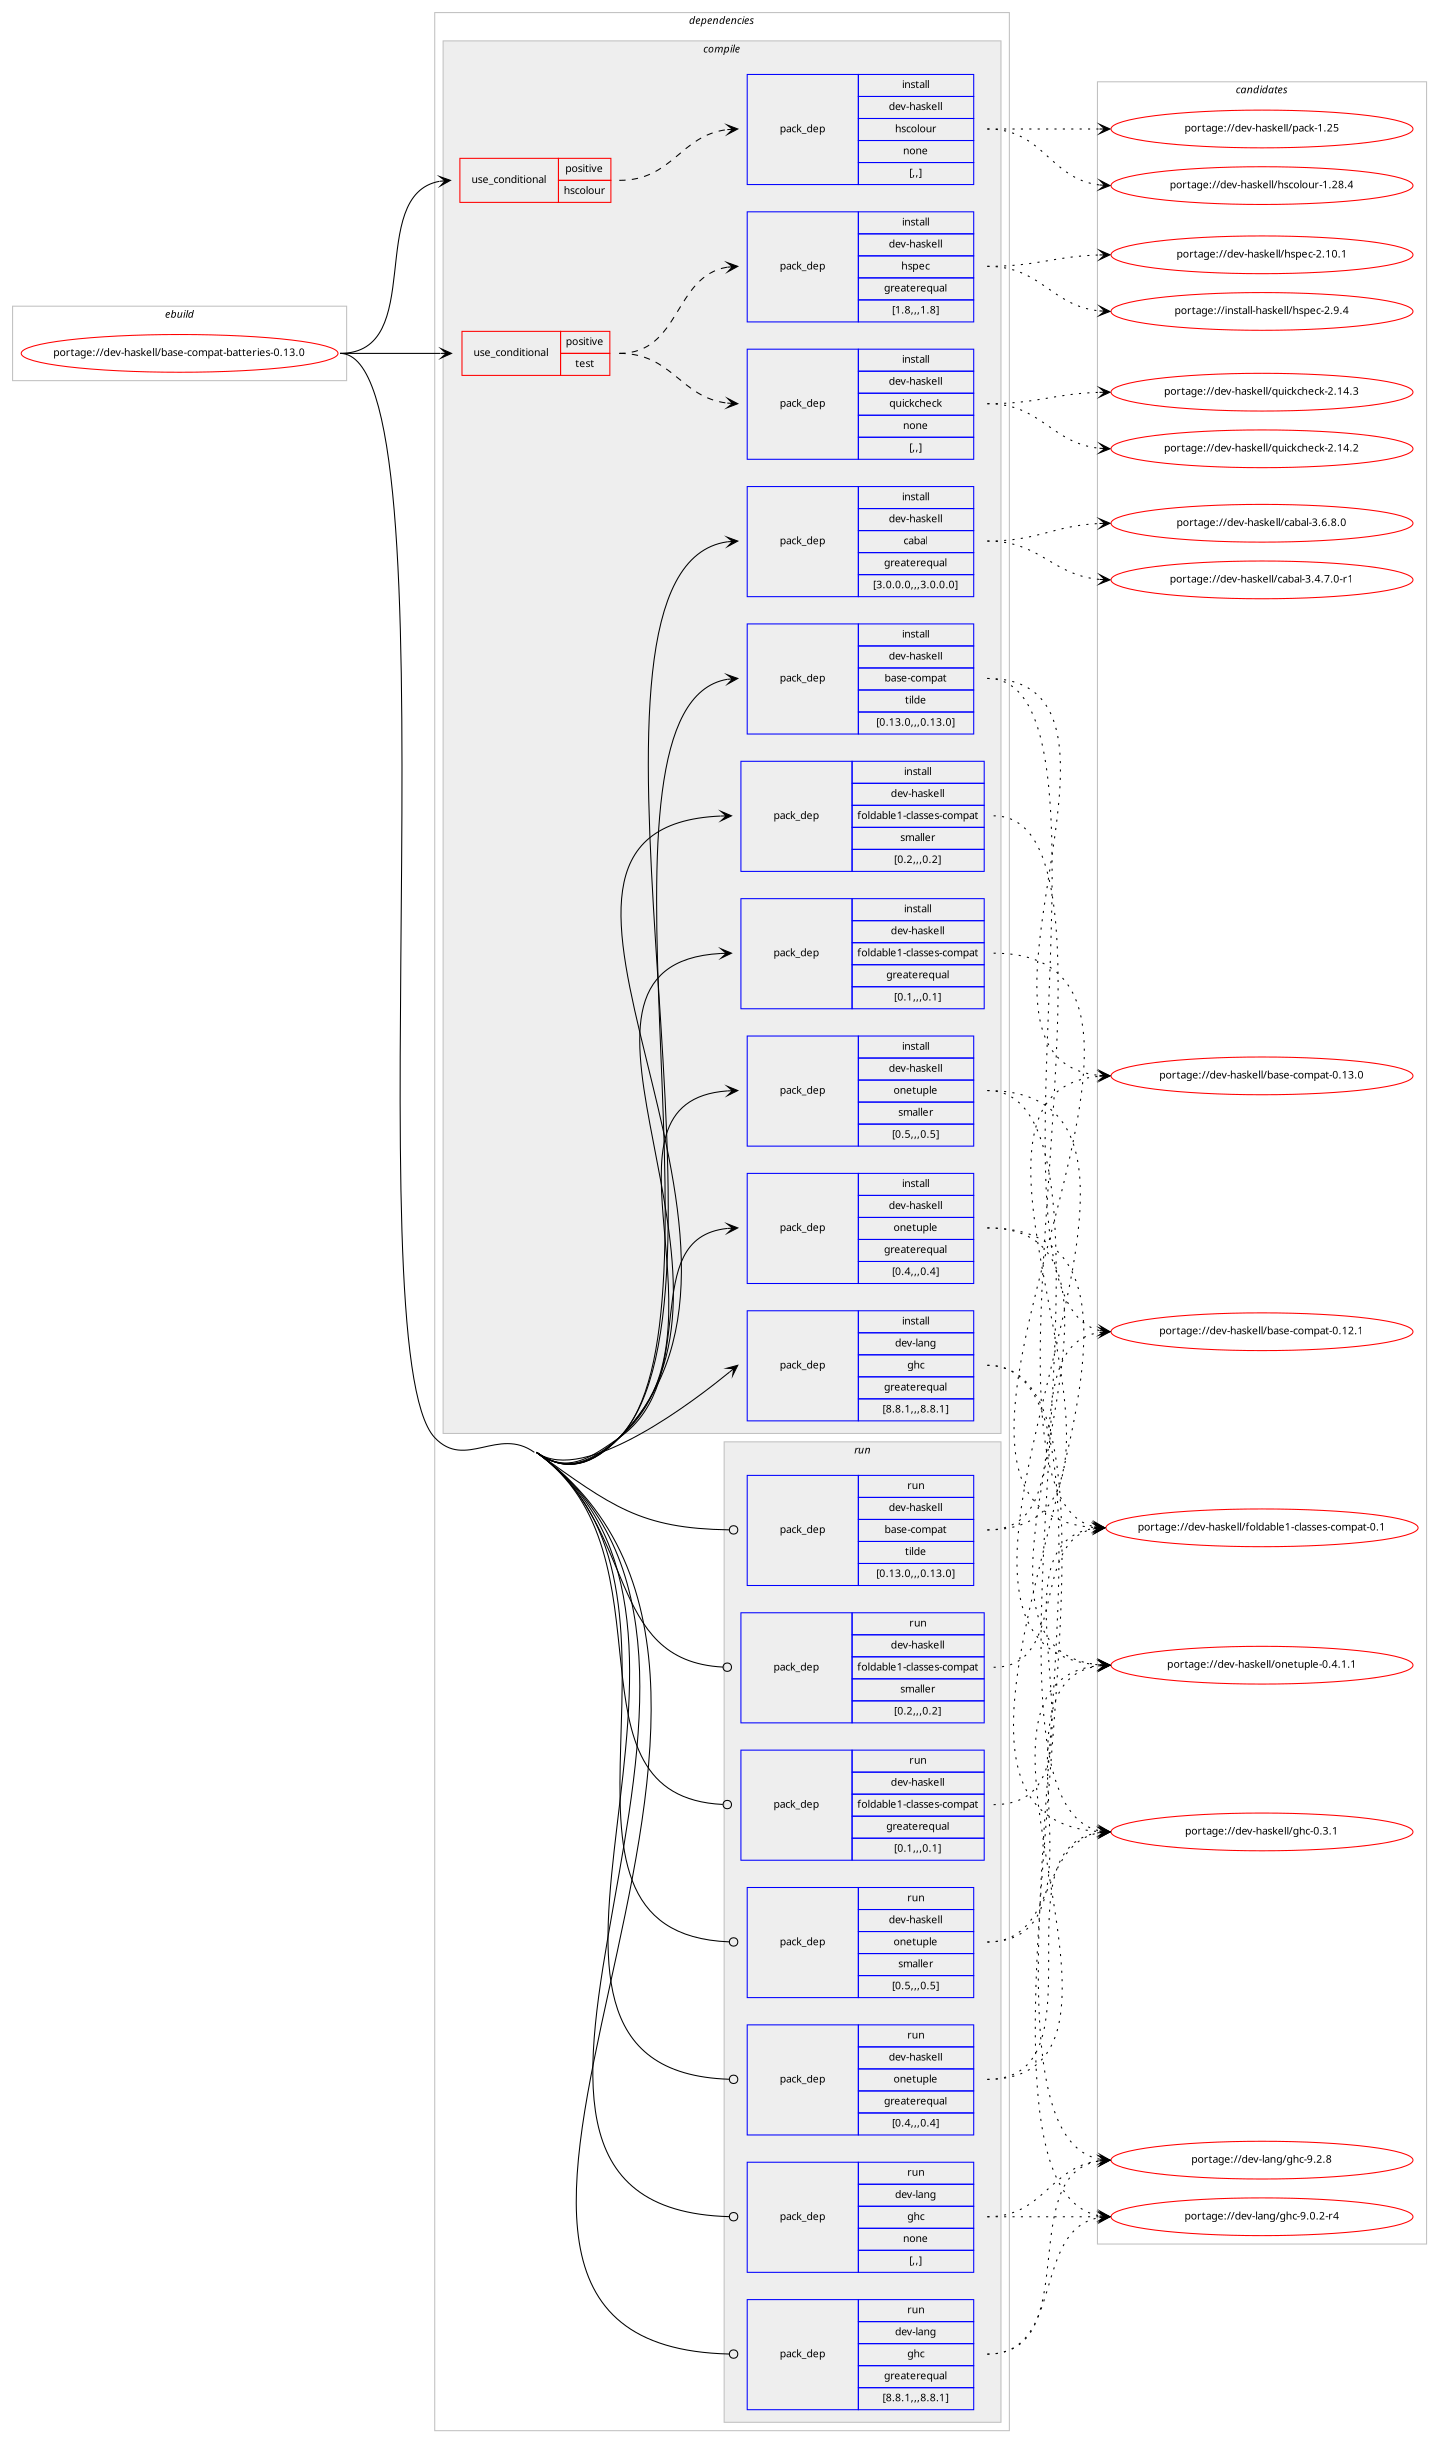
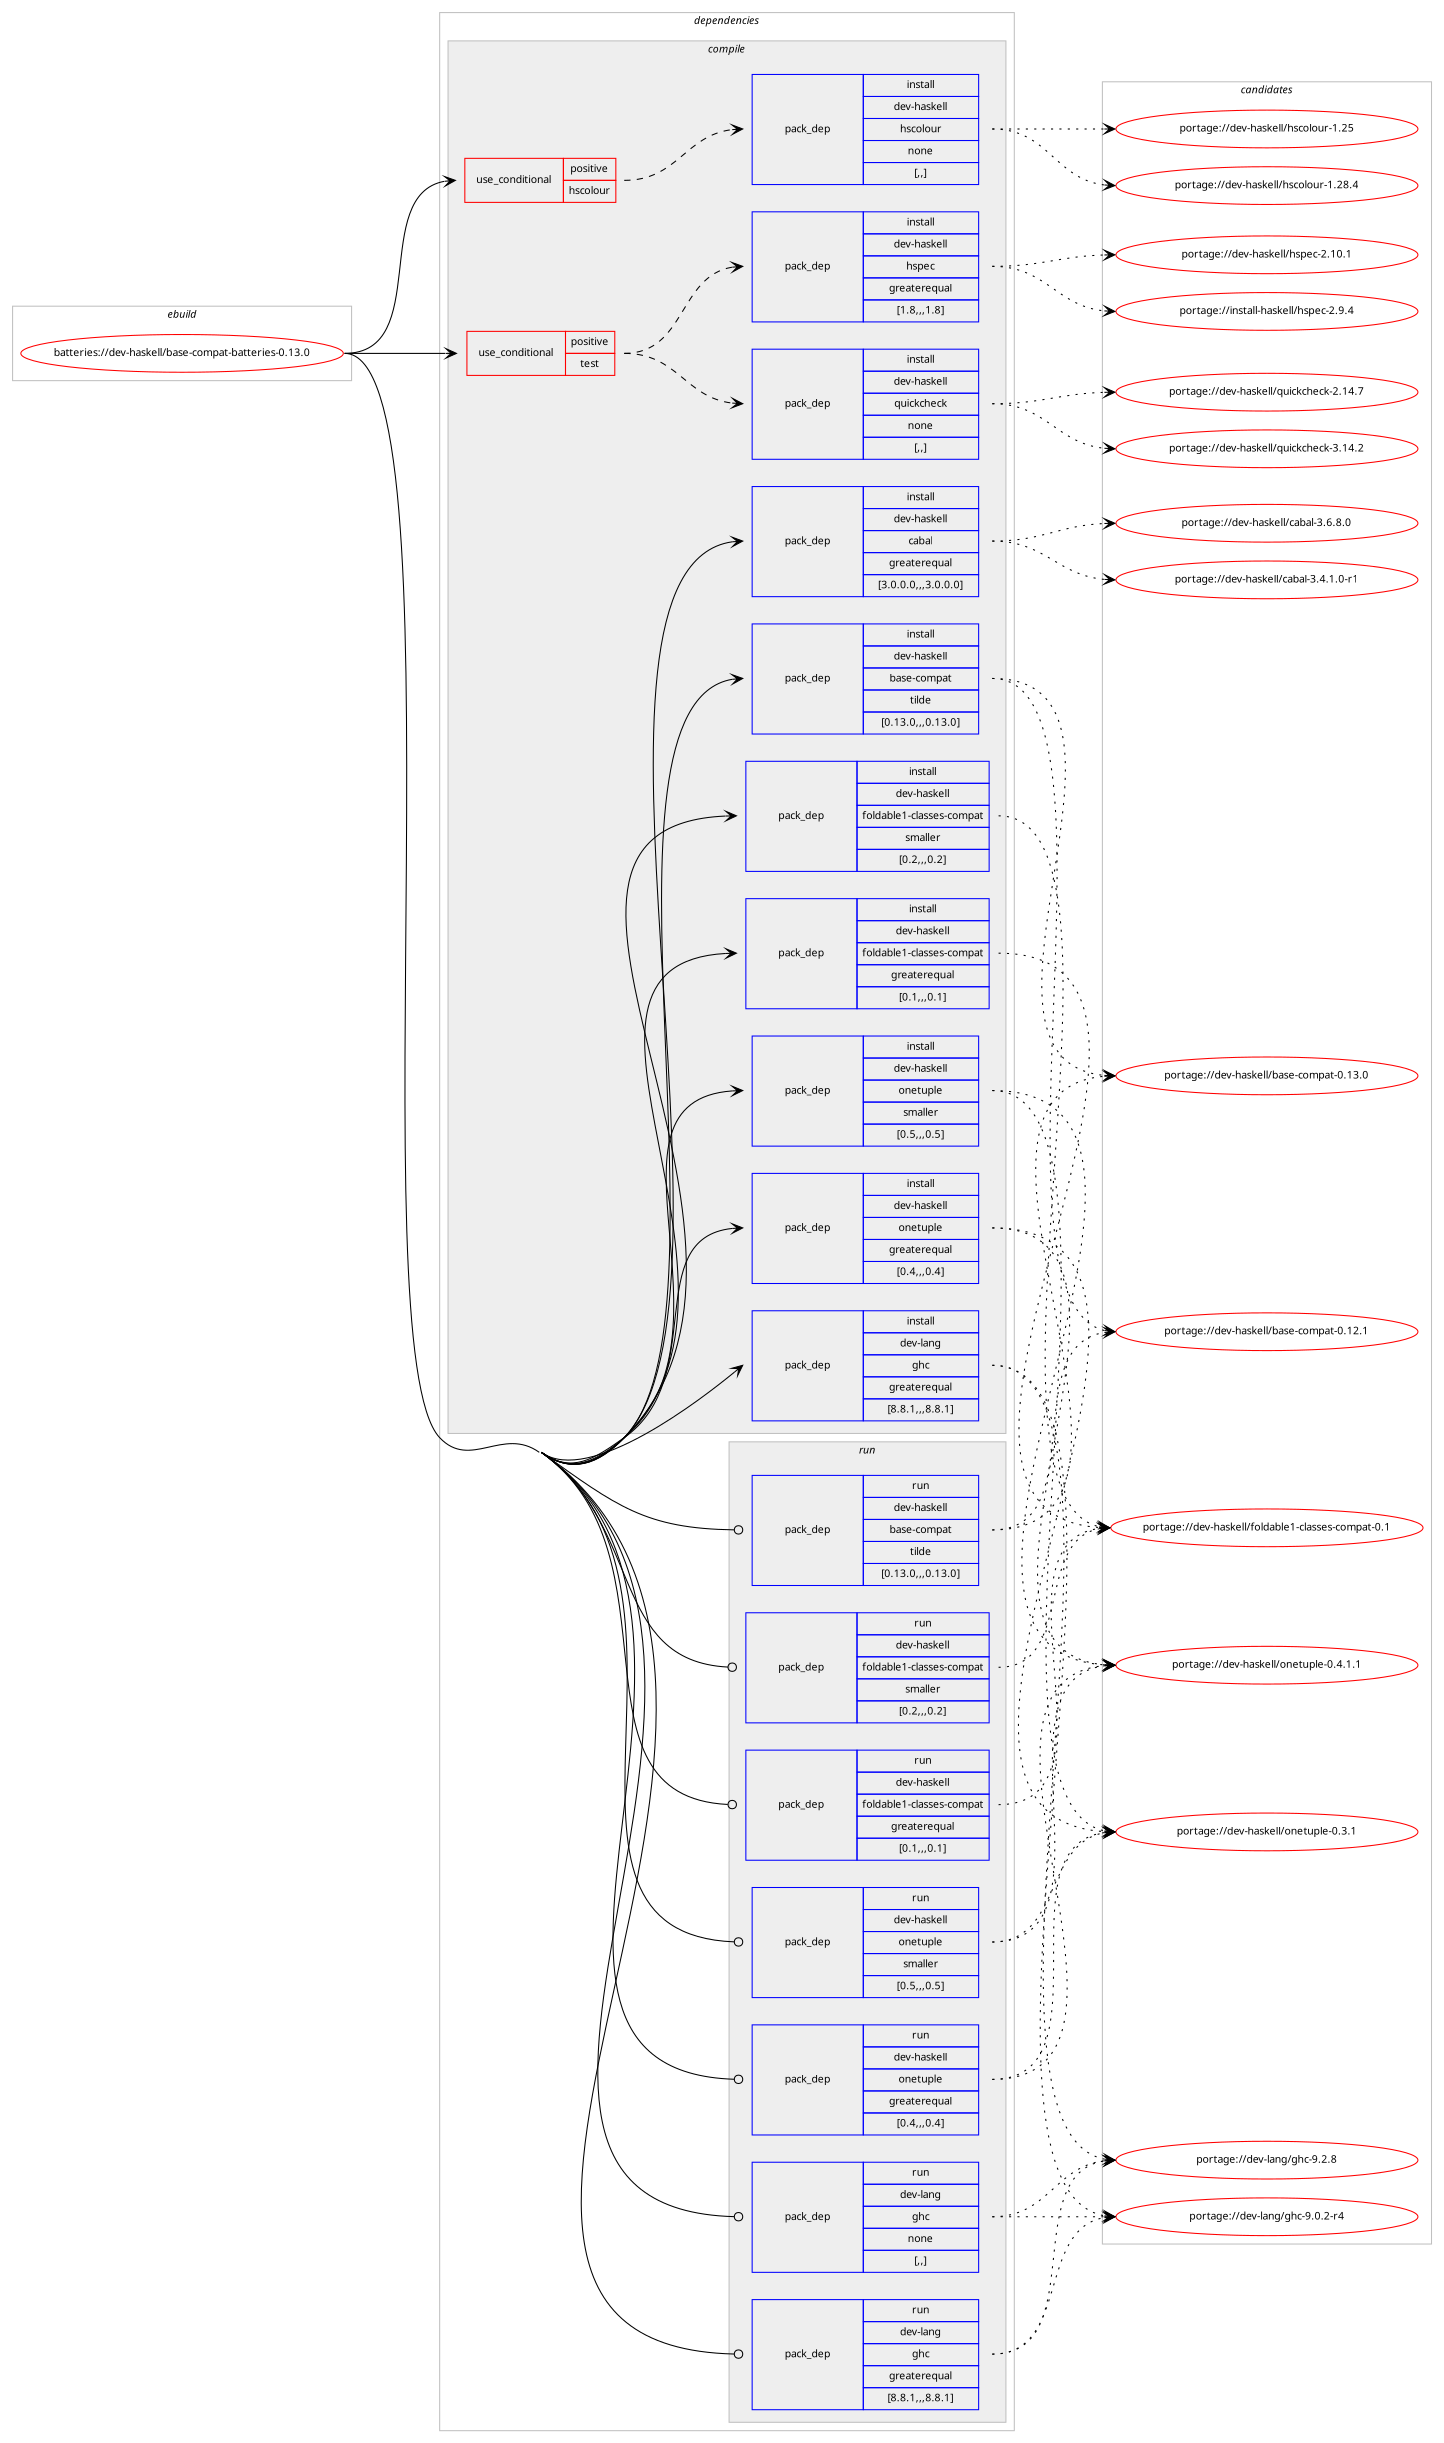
node "portage://dev-haskell/pack-1.25": label "portage://dev-haskell/pack-1.25" -> "portage://dev-haskell/hscolour-1.25"
node "portage://dev-haskell/base-compat-batteries-0.13.0": label "portage://dev-haskell/base-compat-batteries-0.13.0" -> "batteries://dev-haskell/base-compat-batteries-0.13.0"
node "portage://dev-haskell/quickcheck-2.14.3": label "portage://dev-haskell/quickcheck-2.14.3" -> "portage://dev-haskell/quickcheck-2.14.7"
node "portage://dev-haskell/quickcheck-2.14.2": label "portage://dev-haskell/quickcheck-2.14.2" -> "portage://dev-haskell/quickcheck-3.14.2"
node "portage://dev-haskell/cabal-3.4.7.0-r1": label "portage://dev-haskell/cabal-3.4.7.0-r1" -> "portage://dev-haskell/cabal-3.4.1.0-r1"
node "portage://dev-haskell/ghc-0.3.1": label "portage://dev-haskell/ghc-0.3.1" -> "portage://dev-haskell/onetuple-0.3.1"
